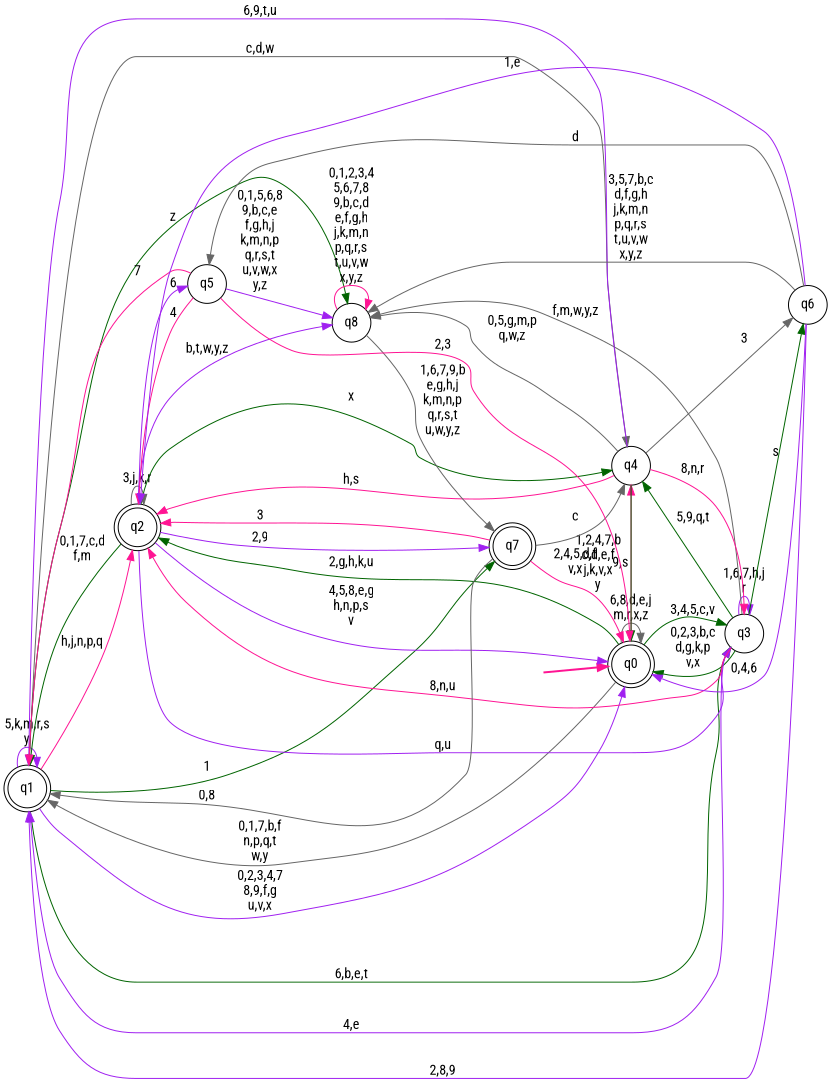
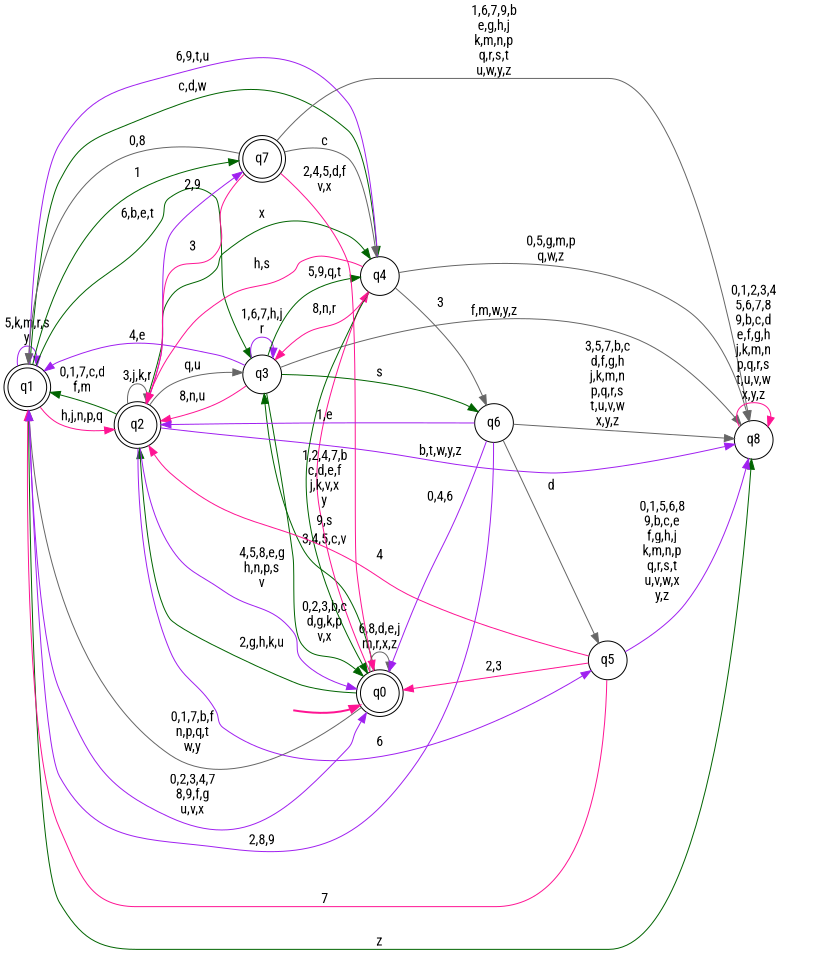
edge "q1" -> "q4": color gray40 -> darkgreen
edge "q8" -> "q7": reversed
edge "q2" -> "q3": color purple -> gray40
